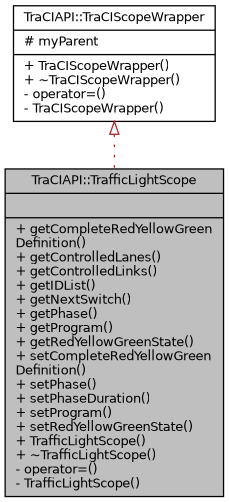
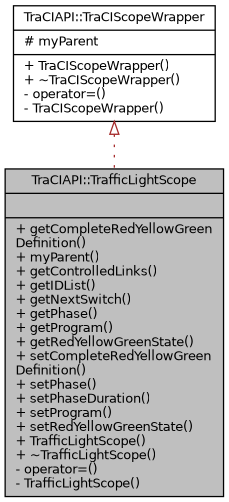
node "TraCIAPI::TrafficLightScope": text "+ getControlledLanes()" -> "+ myParent()"
